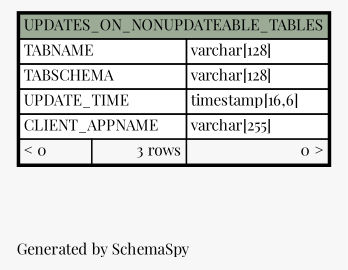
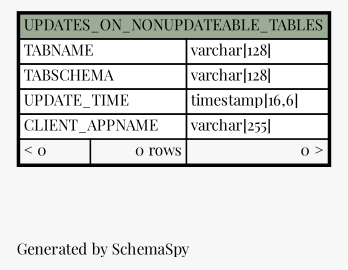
node "UPDATES_ON_NONUPDATEABLE_TABLES": text "3 rows" -> "0 rows"
